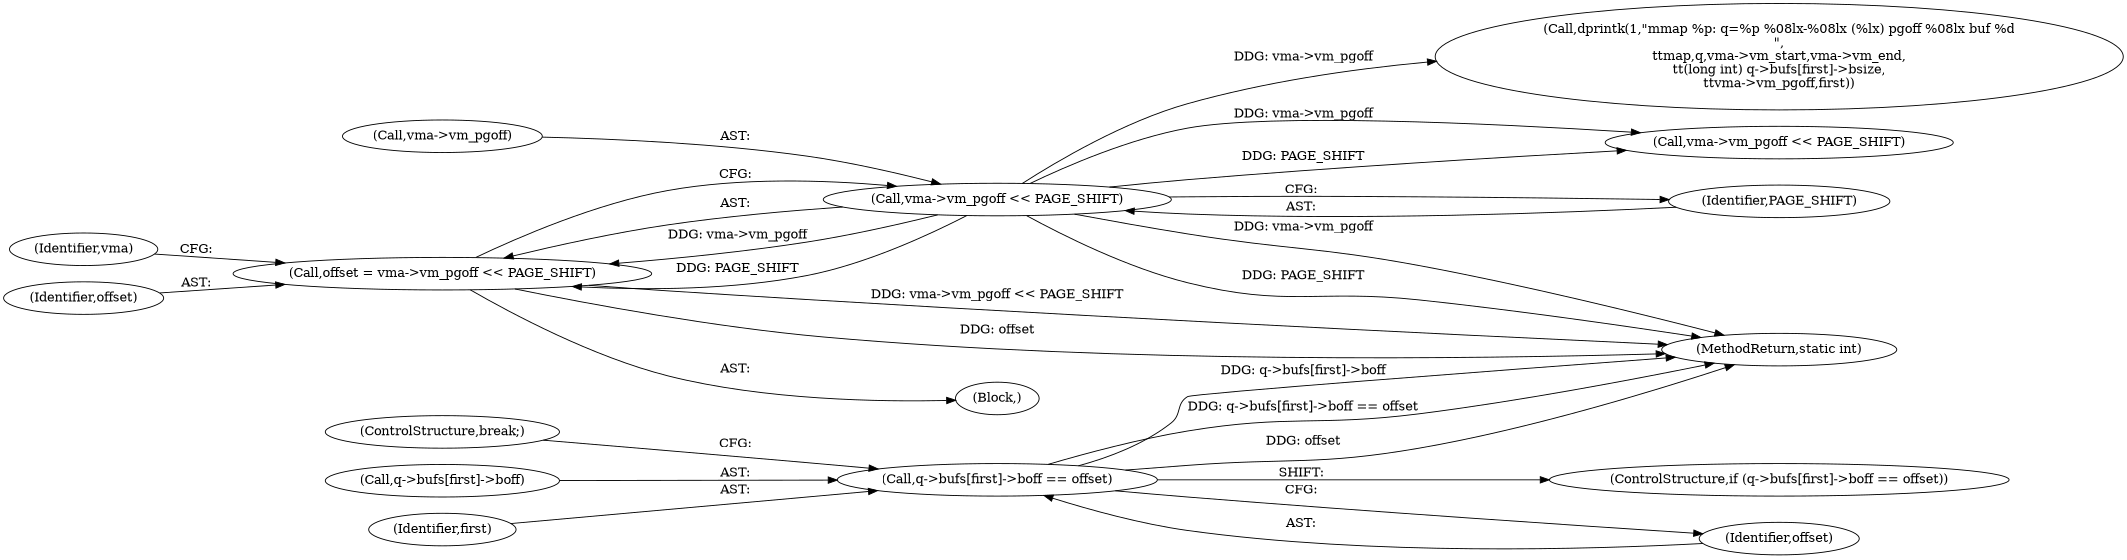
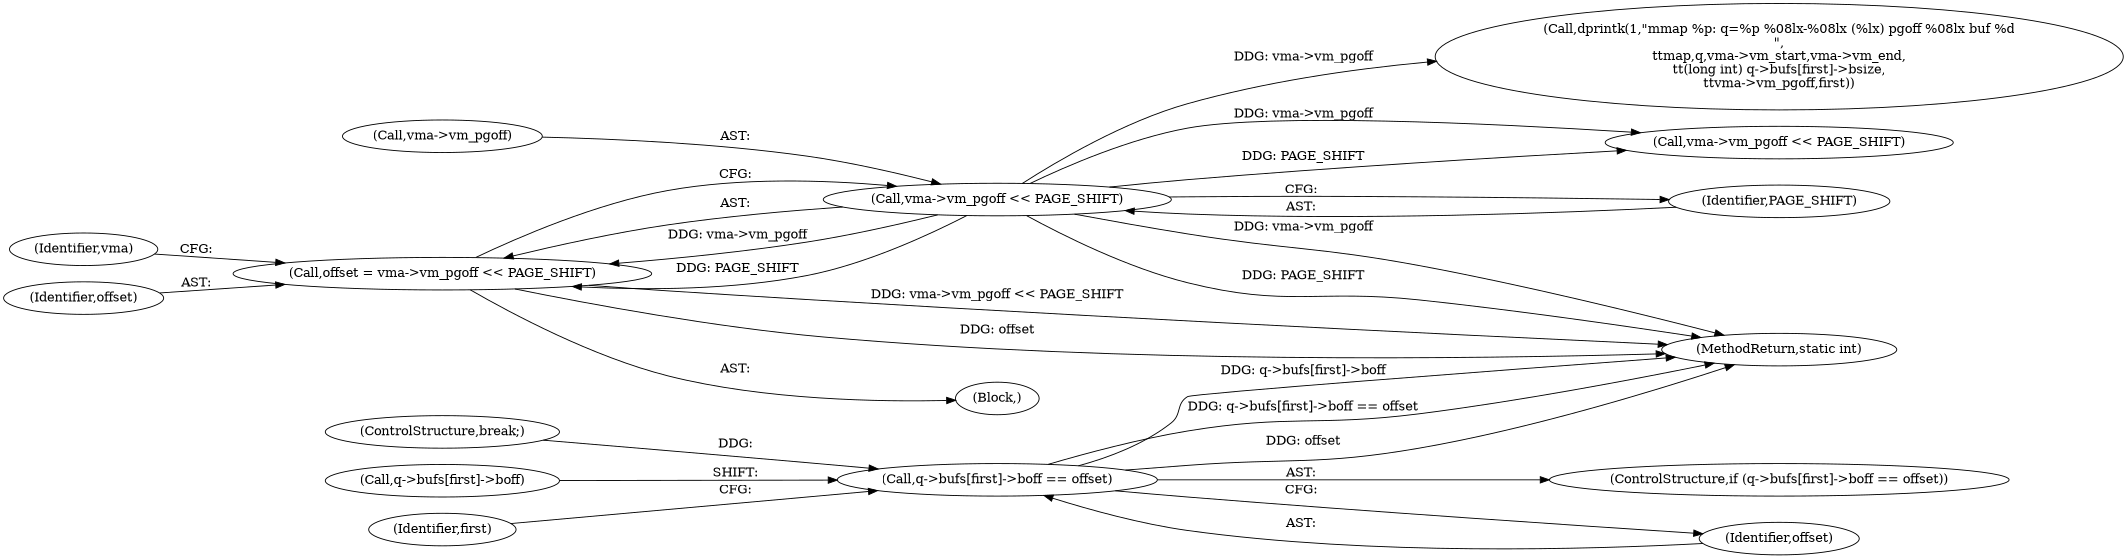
edge "(ControlStructure,break;)" -> "(Call,q->bufs[first]->boff == offset)": label "CFG: " -> "DDG: "
edge "(Call,q->bufs[first]->boff)" -> "(Call,q->bufs[first]->boff == offset)": label "AST: " -> "SHIFT: "
edge "(Call,q->bufs[first]->boff == offset)" -> "(ControlStructure,if (q->bufs[first]->boff == offset))": label "SHIFT: " -> "AST: "
edge "(Identifier,first)" -> "(Call,q->bufs[first]->boff == offset)": label "AST: " -> "CFG: "
